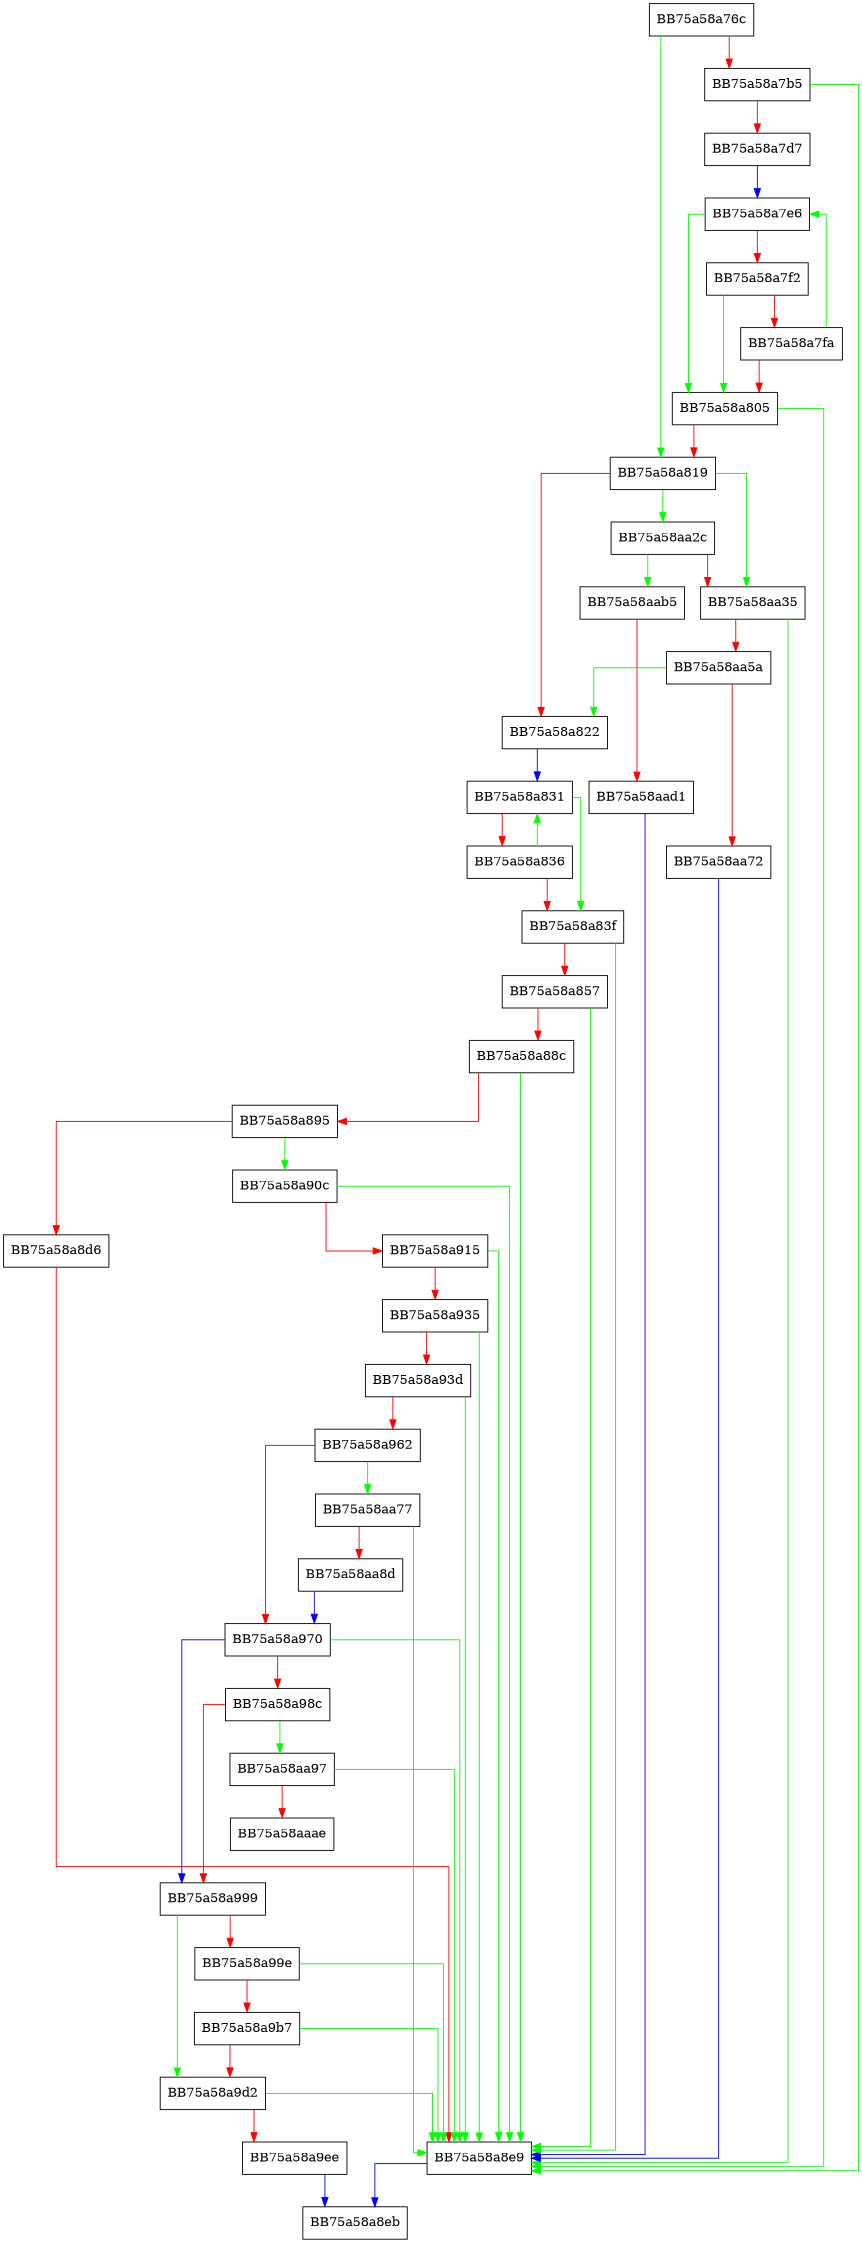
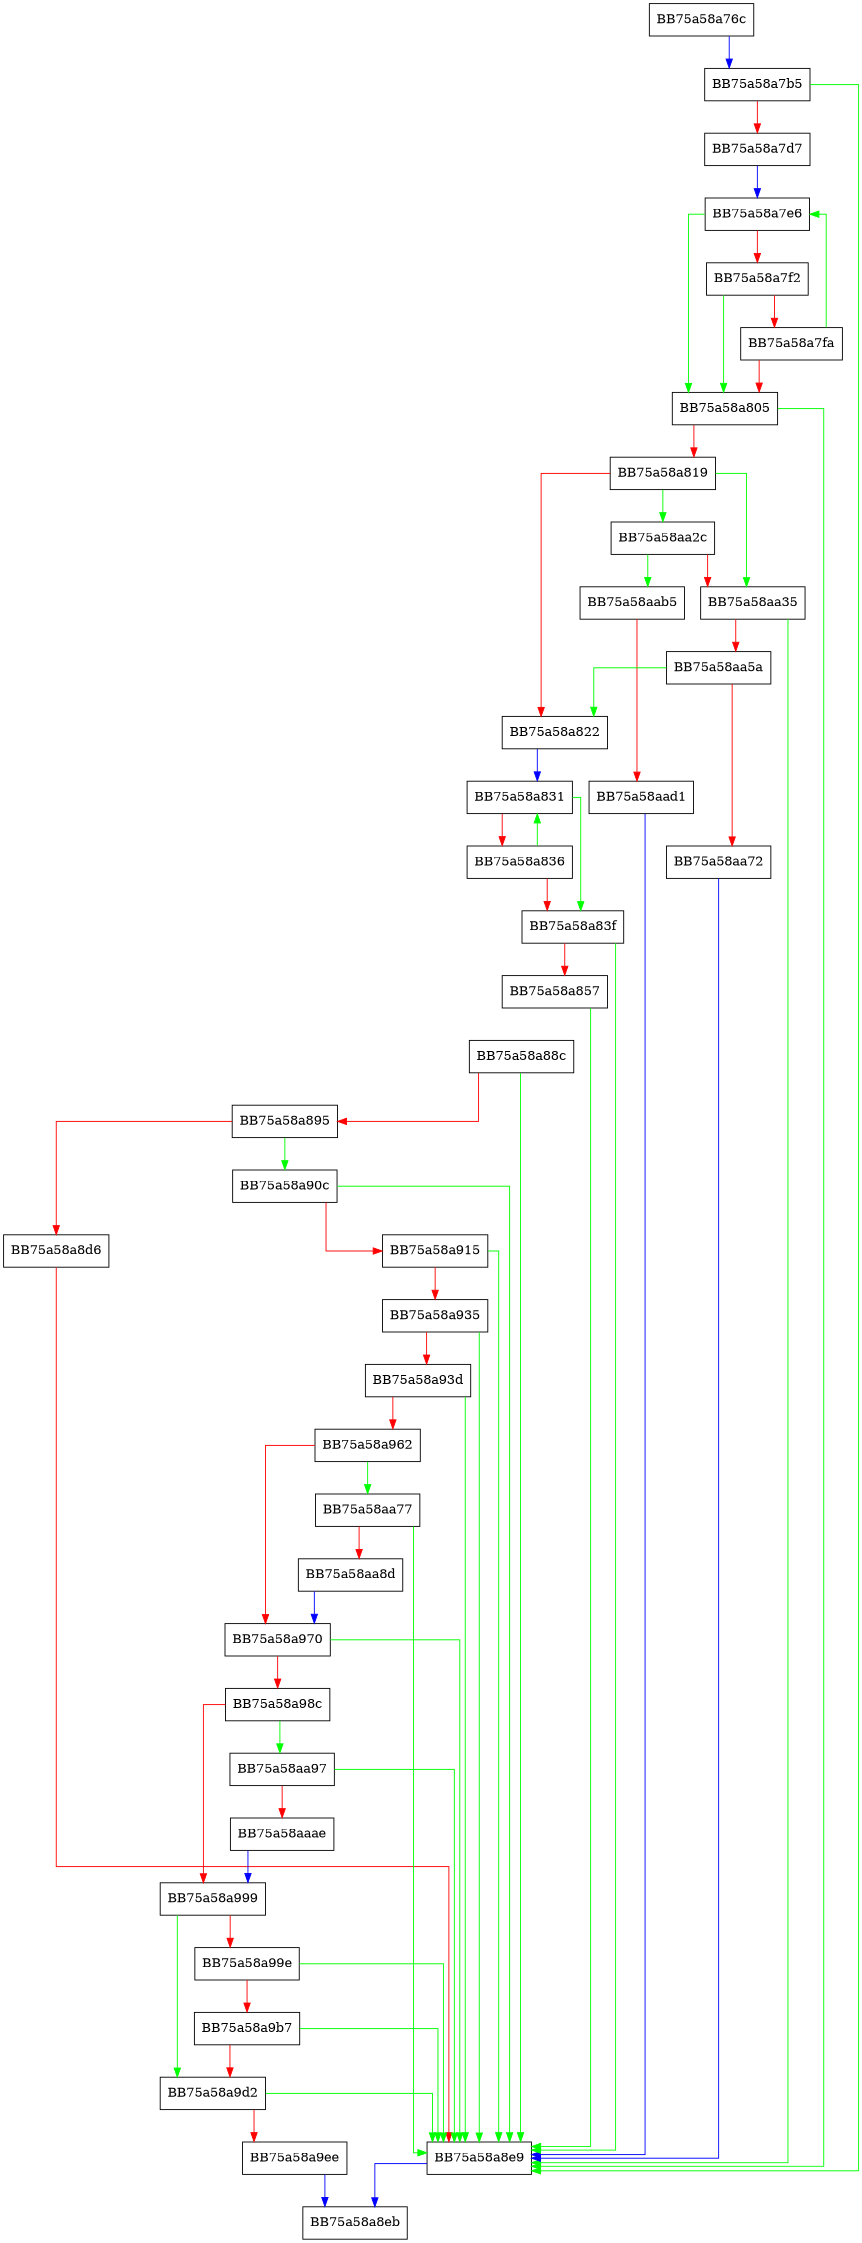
edge "BB75a58a76c" -> "BB75a58a7b5": color red -> blue
edge "BB75a58a76c" -> "BB75a58a819": removed
edge "BB75a58a857" -> "BB75a58a88c": removed
edge "BB75a58a970" -> "BB75a58a999": now "BB75a58aaae" -> "BB75a58a999"
